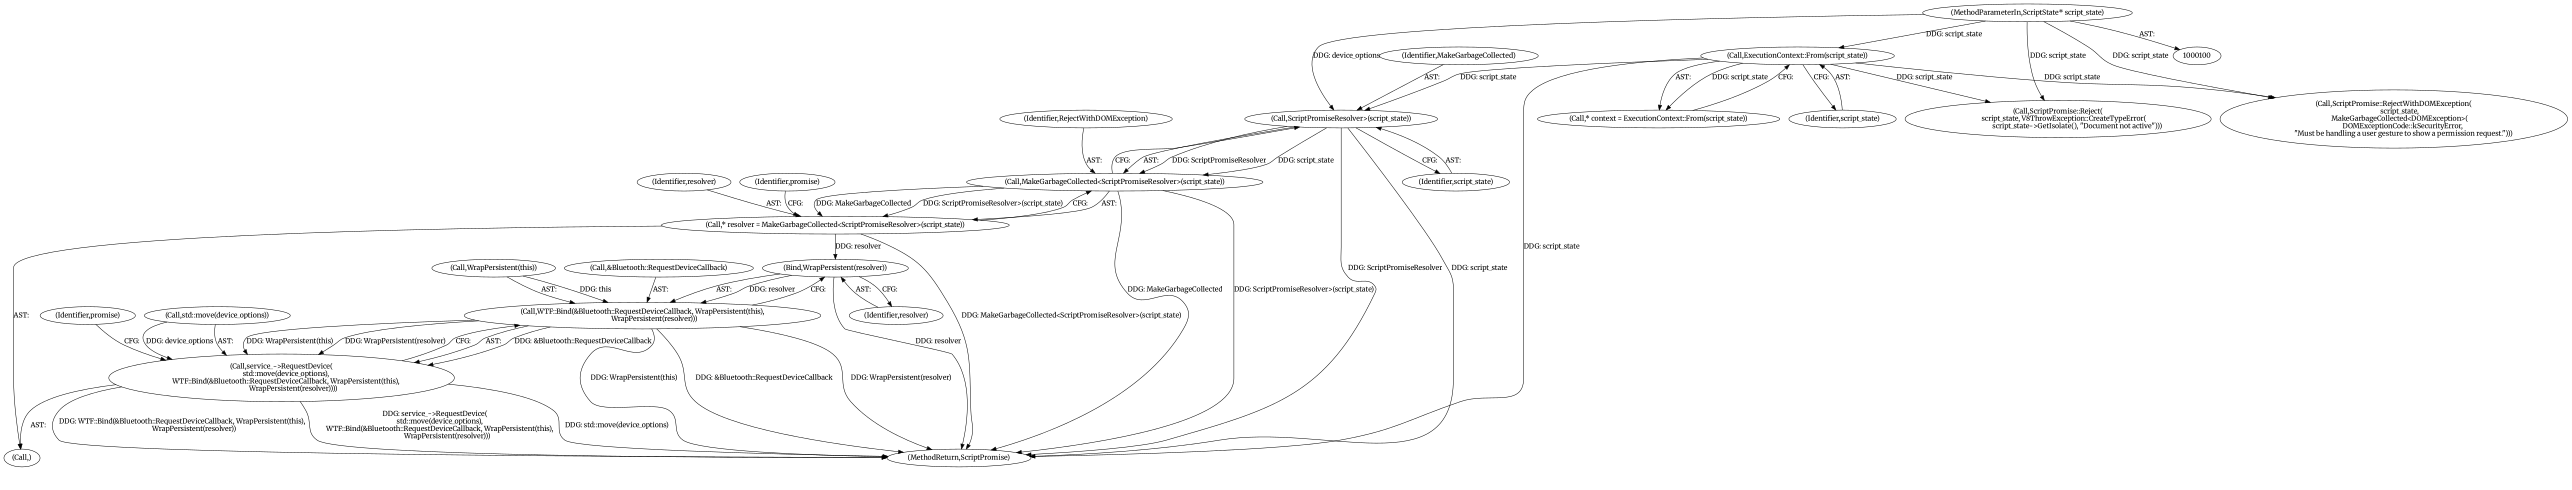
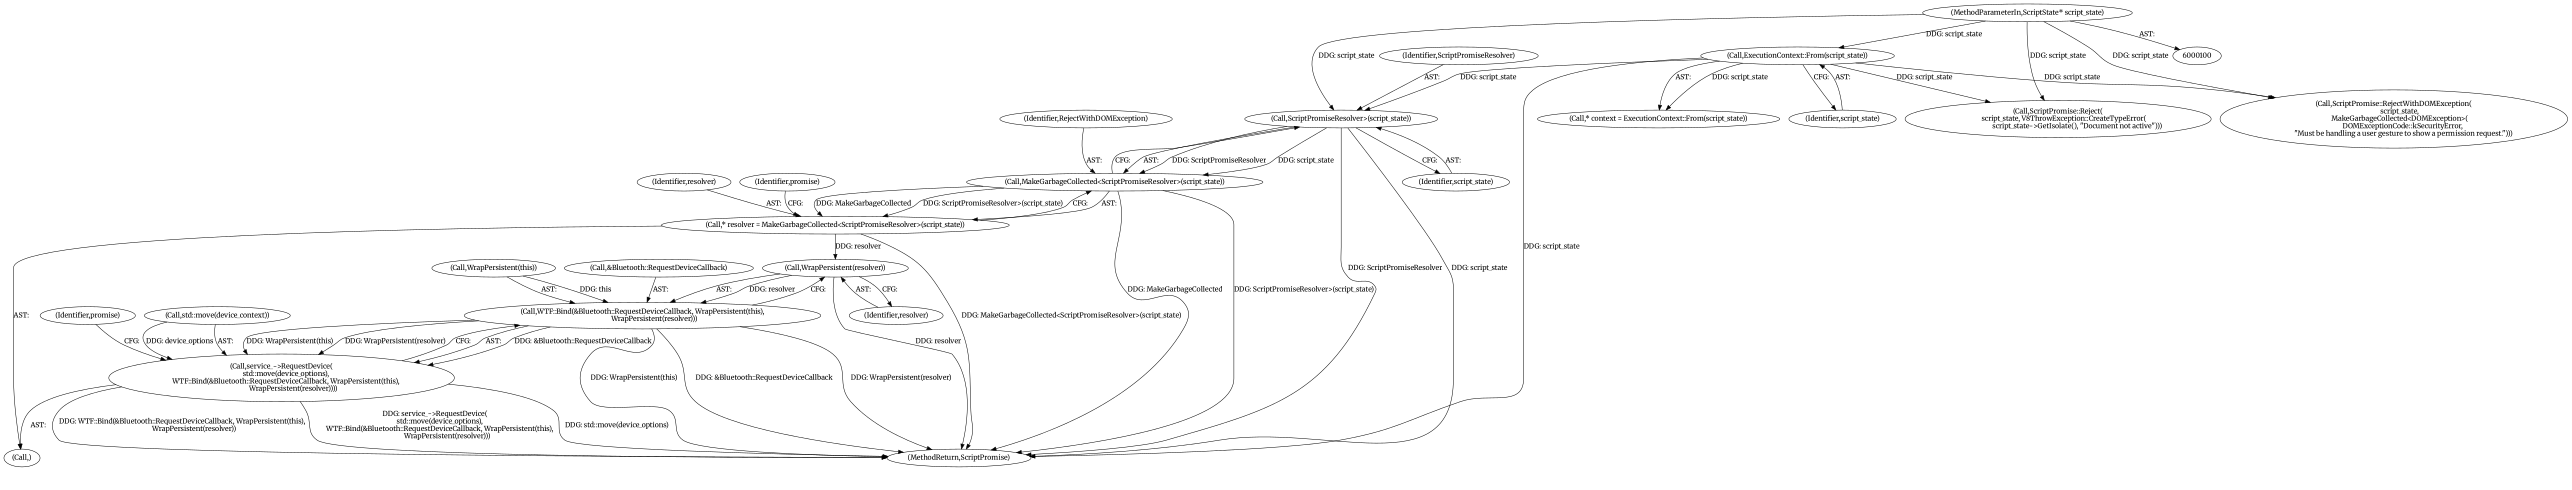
edge "(MethodParameterIn,ScriptState* script_state)" -> "(Call,ScriptPromiseResolver>(script_state))": label "DDG: device_options" -> "DDG: script_state"
node "(Identifier,MakeGarbageCollected)": label "(Identifier,MakeGarbageCollected)" -> "(Identifier,ScriptPromiseResolver)"
node "1000100": label "1000100" -> "6000100"
edge "(Call,* context = ExecutionContext::From(script_state))" -> "(Call,ExecutionContext::From(script_state))": removed, label "CFG:"
node "(Bind,WrapPersistent(resolver))": label "(Bind,WrapPersistent(resolver))" -> "(Call,WrapPersistent(resolver))"
node "(Call,std::move(device_options))": label "(Call,std::move(device_options))" -> "(Call,std::move(device_context))"
